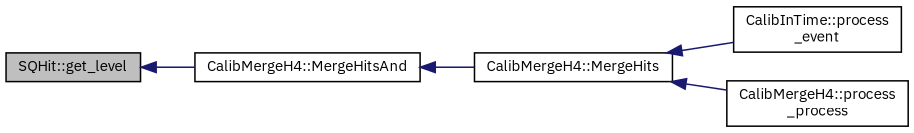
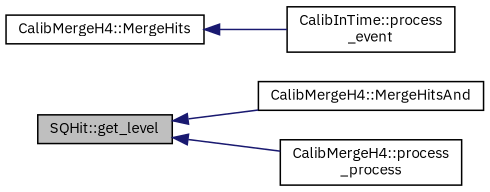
edge "CalibMergeH4::MergeHits" -> "CalibMergeH4::MergeHitsAnd": removed
edge "CalibMergeH4::process _process" -> "CalibMergeH4::MergeHits": now "CalibMergeH4::process _process" -> "SQHit::get_level"
